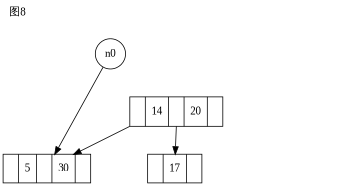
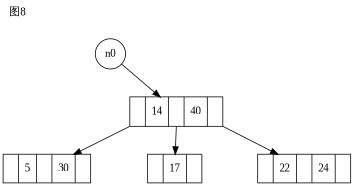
edge "n0" -> "5": now "n0" -> "14"
node "14": text "20" -> "40"
node "22": added
